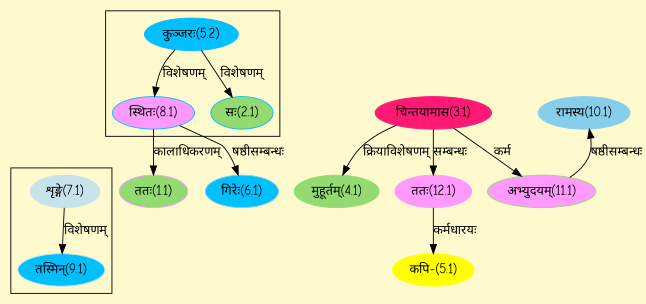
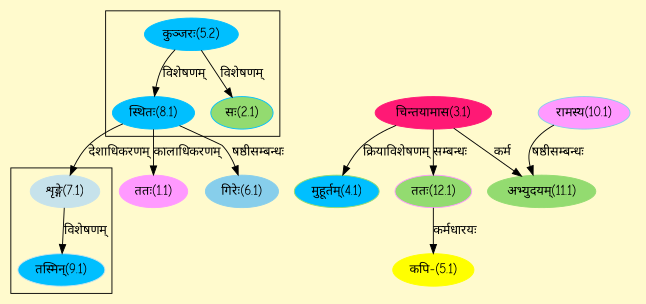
node "स्थितः(8.1)": fillcolor #ff99ff -> #00bfff
node "रामस्य(10.1)": fillcolor #87ceeb -> #ff99ff
edge "स्थितः(8.1)" -> "शृङ्गे(7.1)": added, label "देशाधिकरणम्"
edge "अभ्युदयम्(11.1)" -> "रामस्य(10.1)": reversed
node "ततः(1.1)": fillcolor #93db70 -> #ff99ff
node "गिरेः(6.1)": fillcolor #00bfff -> #87ceeb
node "मुहूर्तम्(4.1)": fillcolor #93db70 -> #00bfff
node "ततः(12.1)": fillcolor #ff99ff -> #93db70
node "अभ्युदयम्(11.1)": fillcolor #ff99ff -> #93db70
